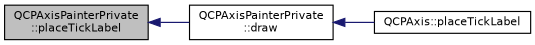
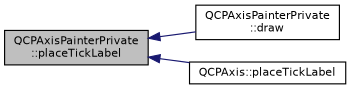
edge "QCPAxis::placeTickLabel" -> "QCPAxisPainterPrivate ::draw": now "QCPAxis::placeTickLabel" -> "QCPAxisPainterPrivate ::placeTickLabel"
